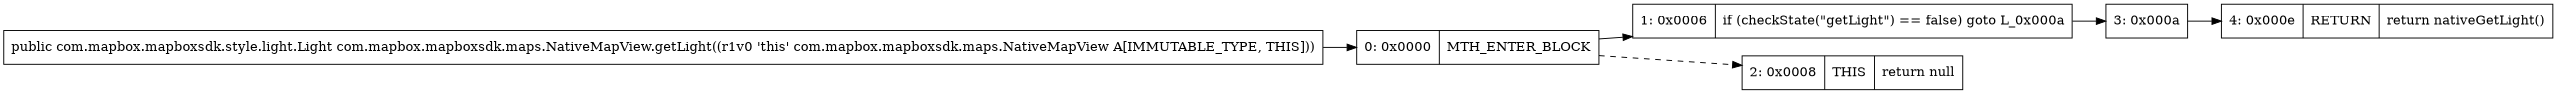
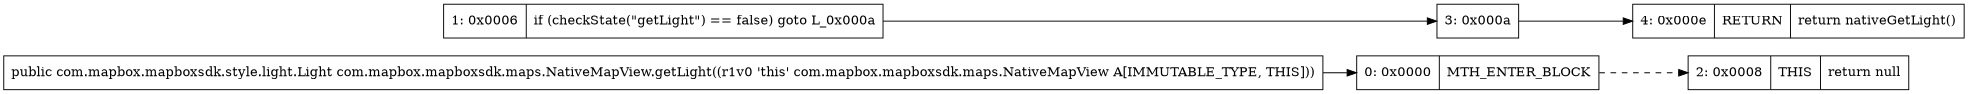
edge "0: 0x0000" -> "1: 0x0006": removed
